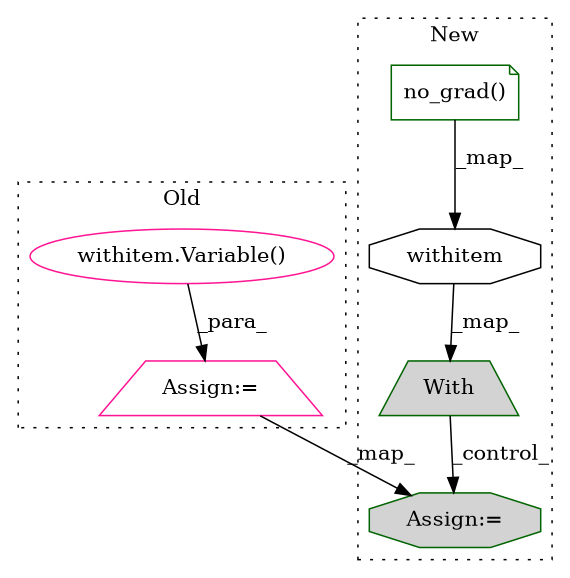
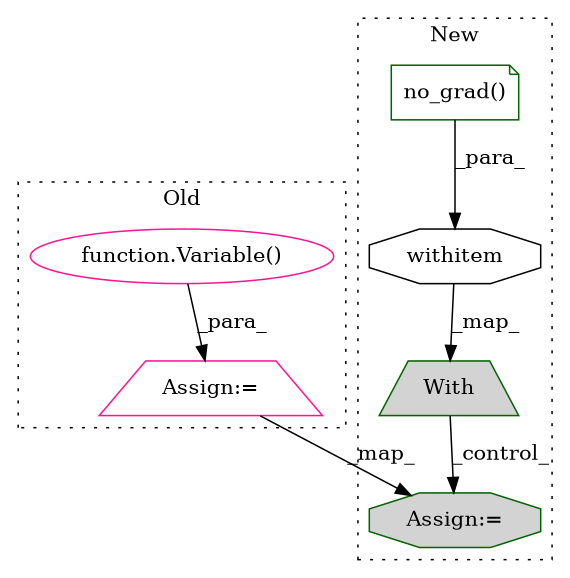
edge "no_grad()" -> "withitem": label "_map_" -> "_para_"
node "withitem.Variable()": label "withitem.Variable()" -> "function.Variable()"
